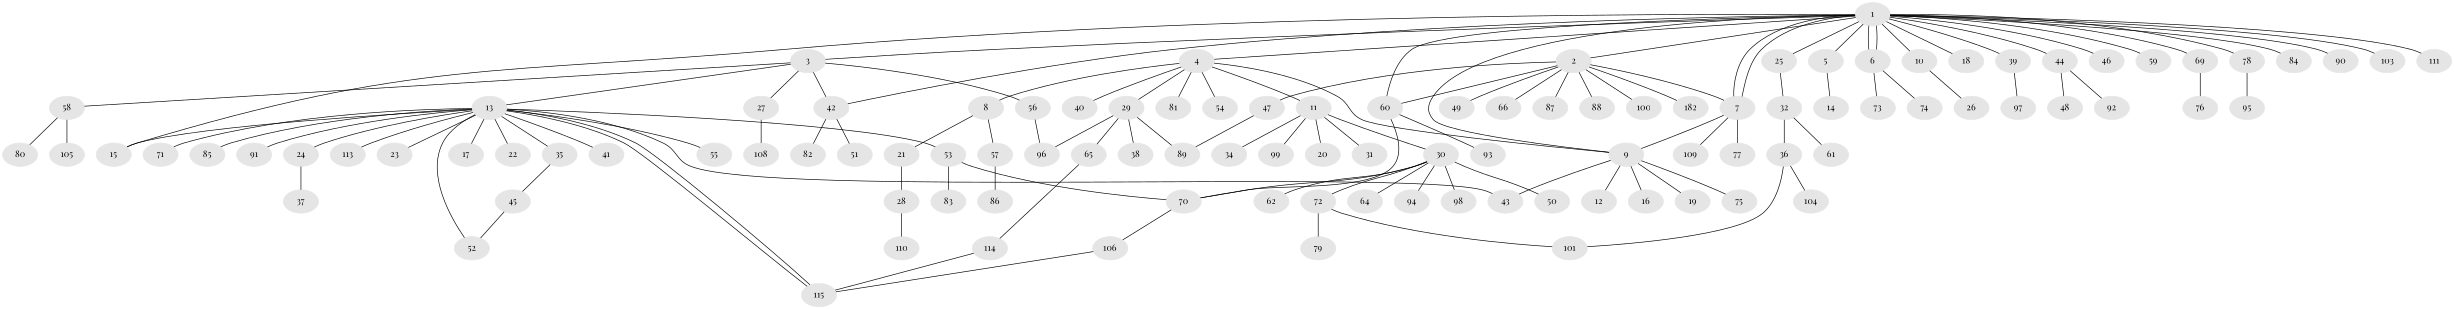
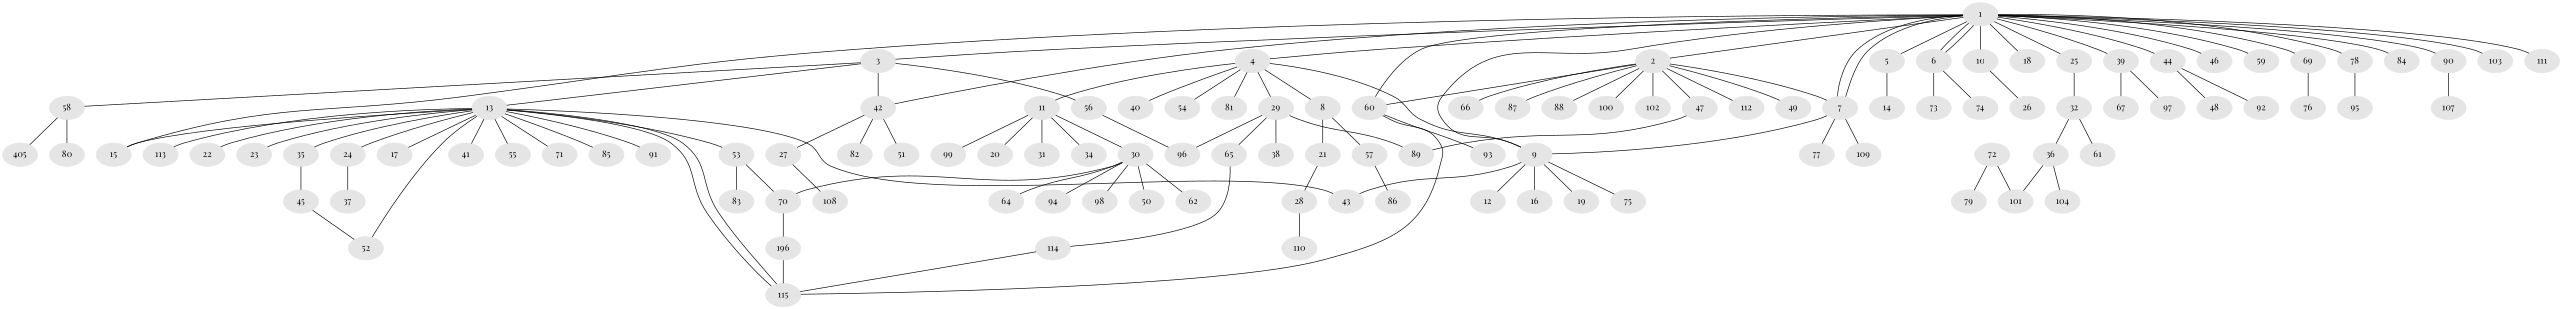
edge "3" -- "27": now "42" -- "27"
node "182": label "182" -> "102"
node "112": added
node "67": added
node "107": added
node "105": label "105" -> "405"
edge "30" -- "72": removed
edge "60" -- "70": now "60" -- "115"
node "106": label "106" -> "196"
